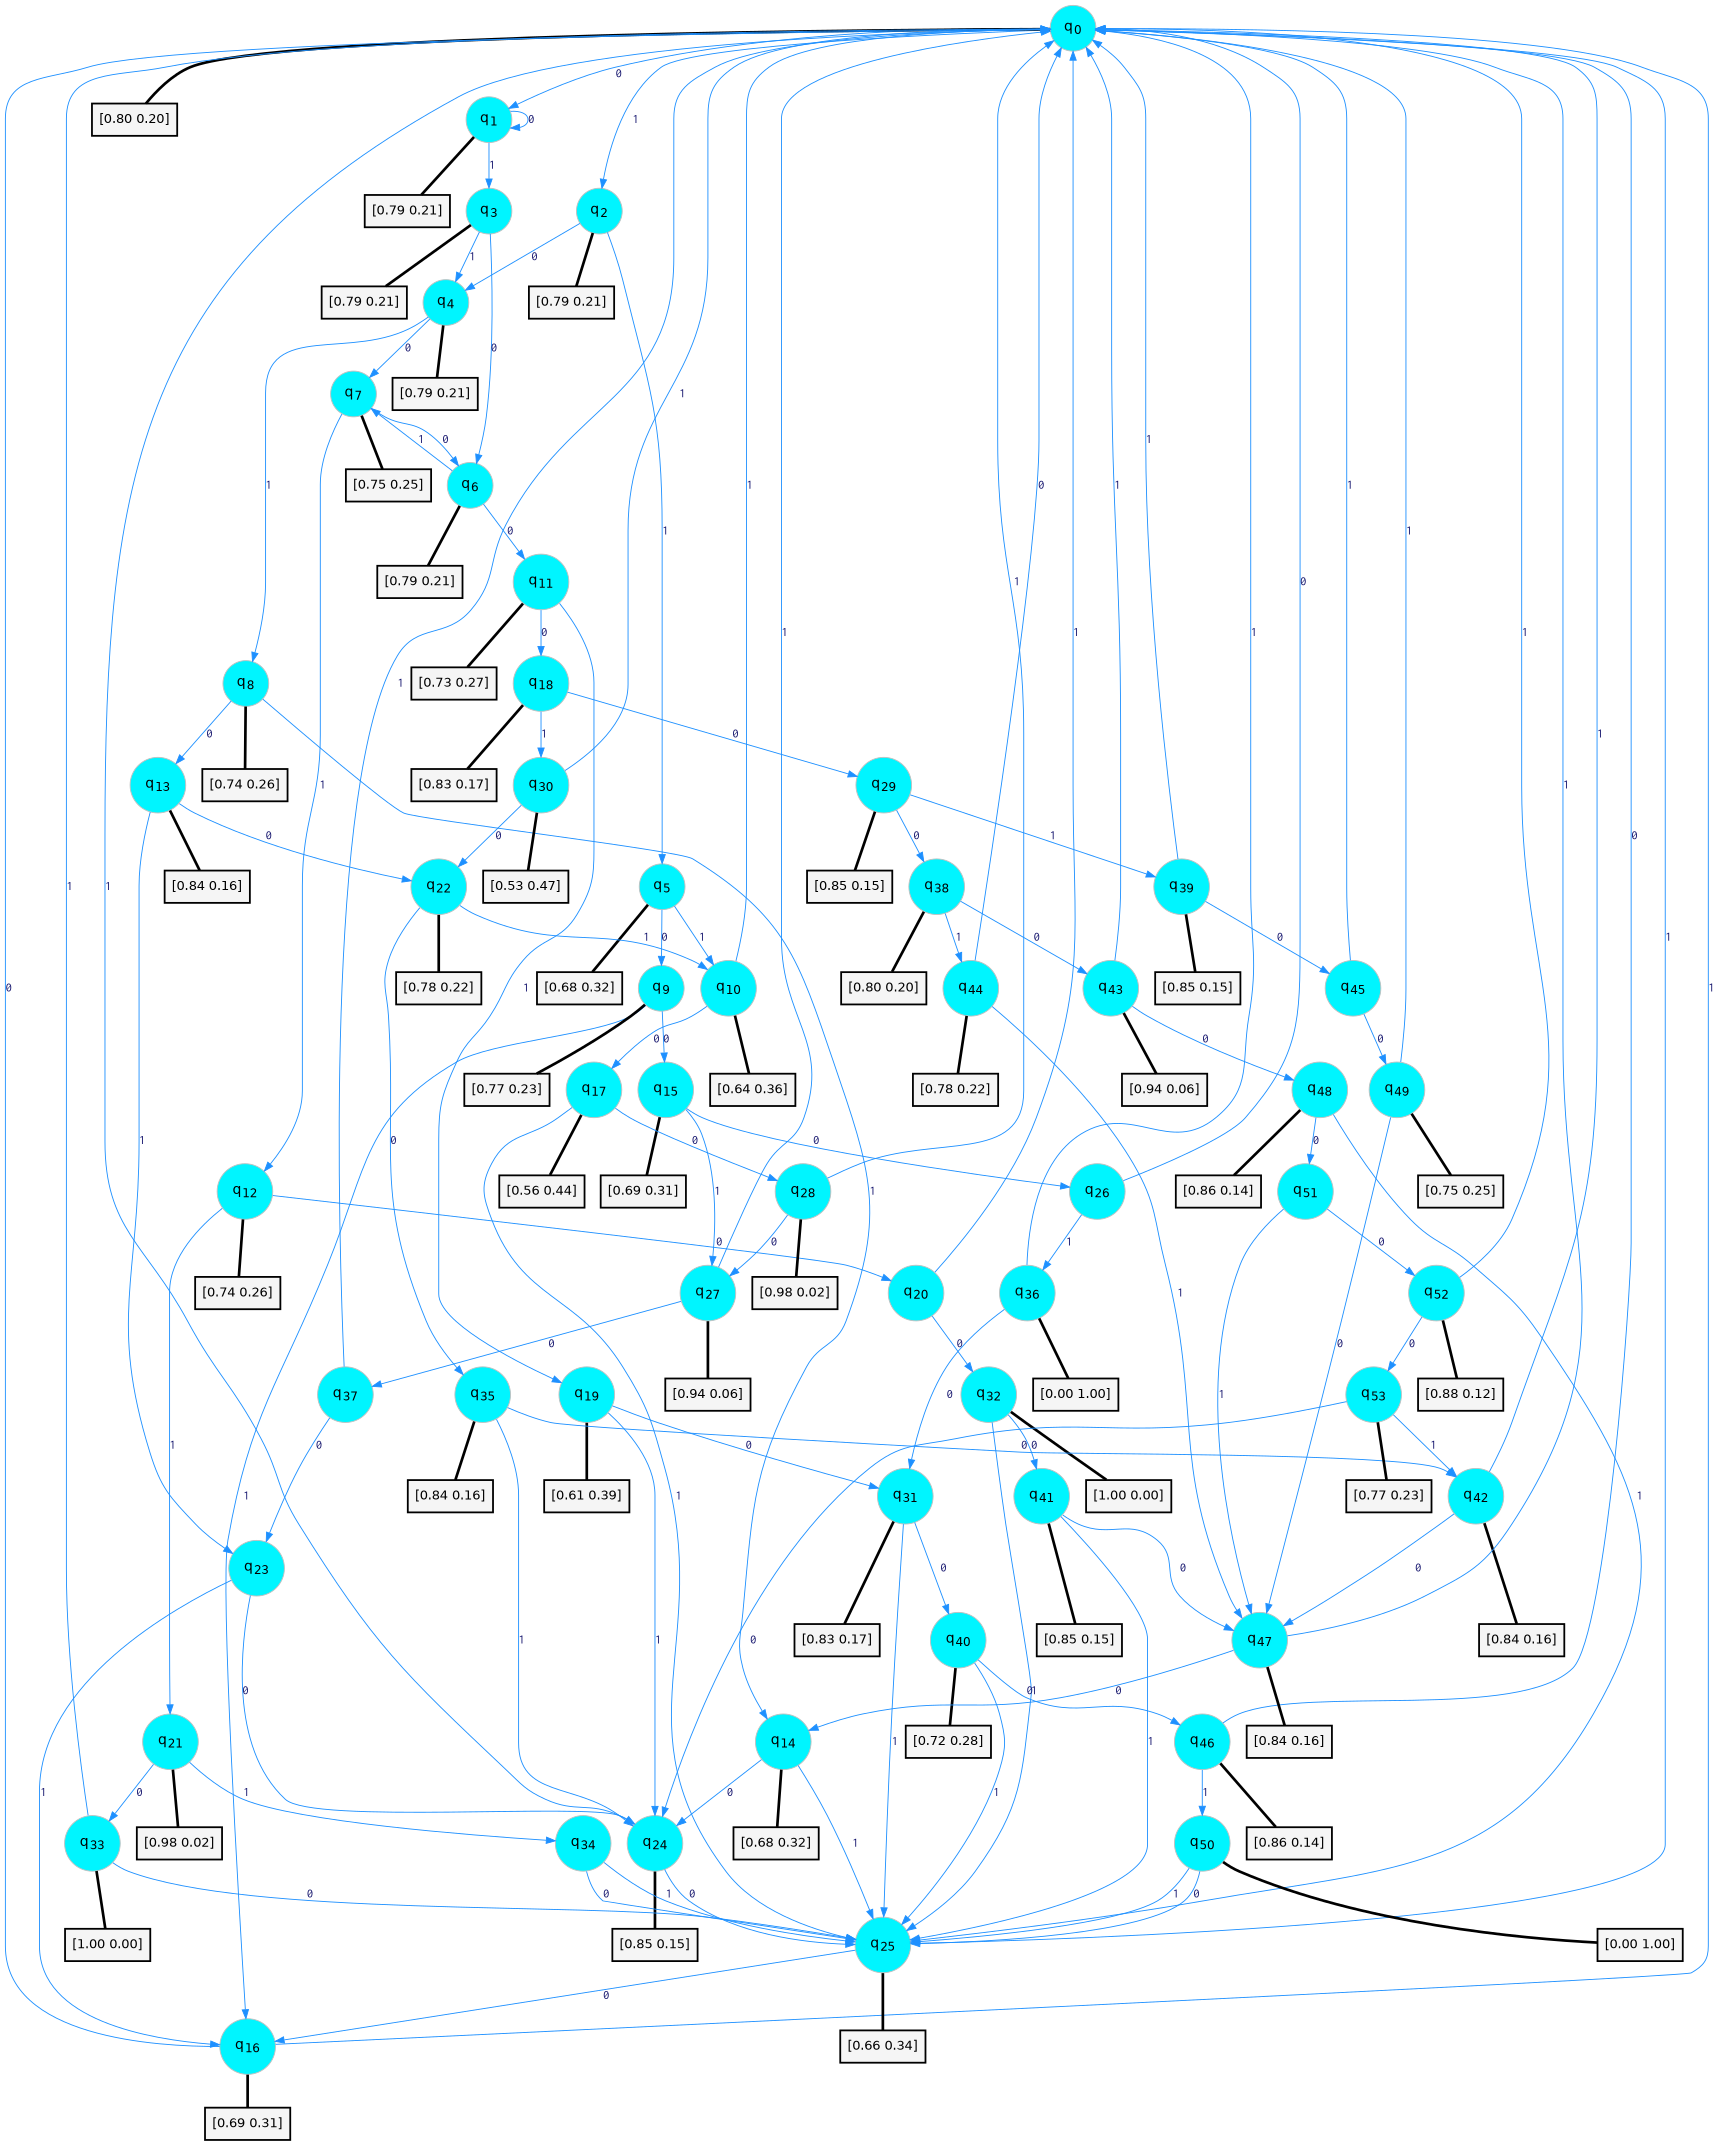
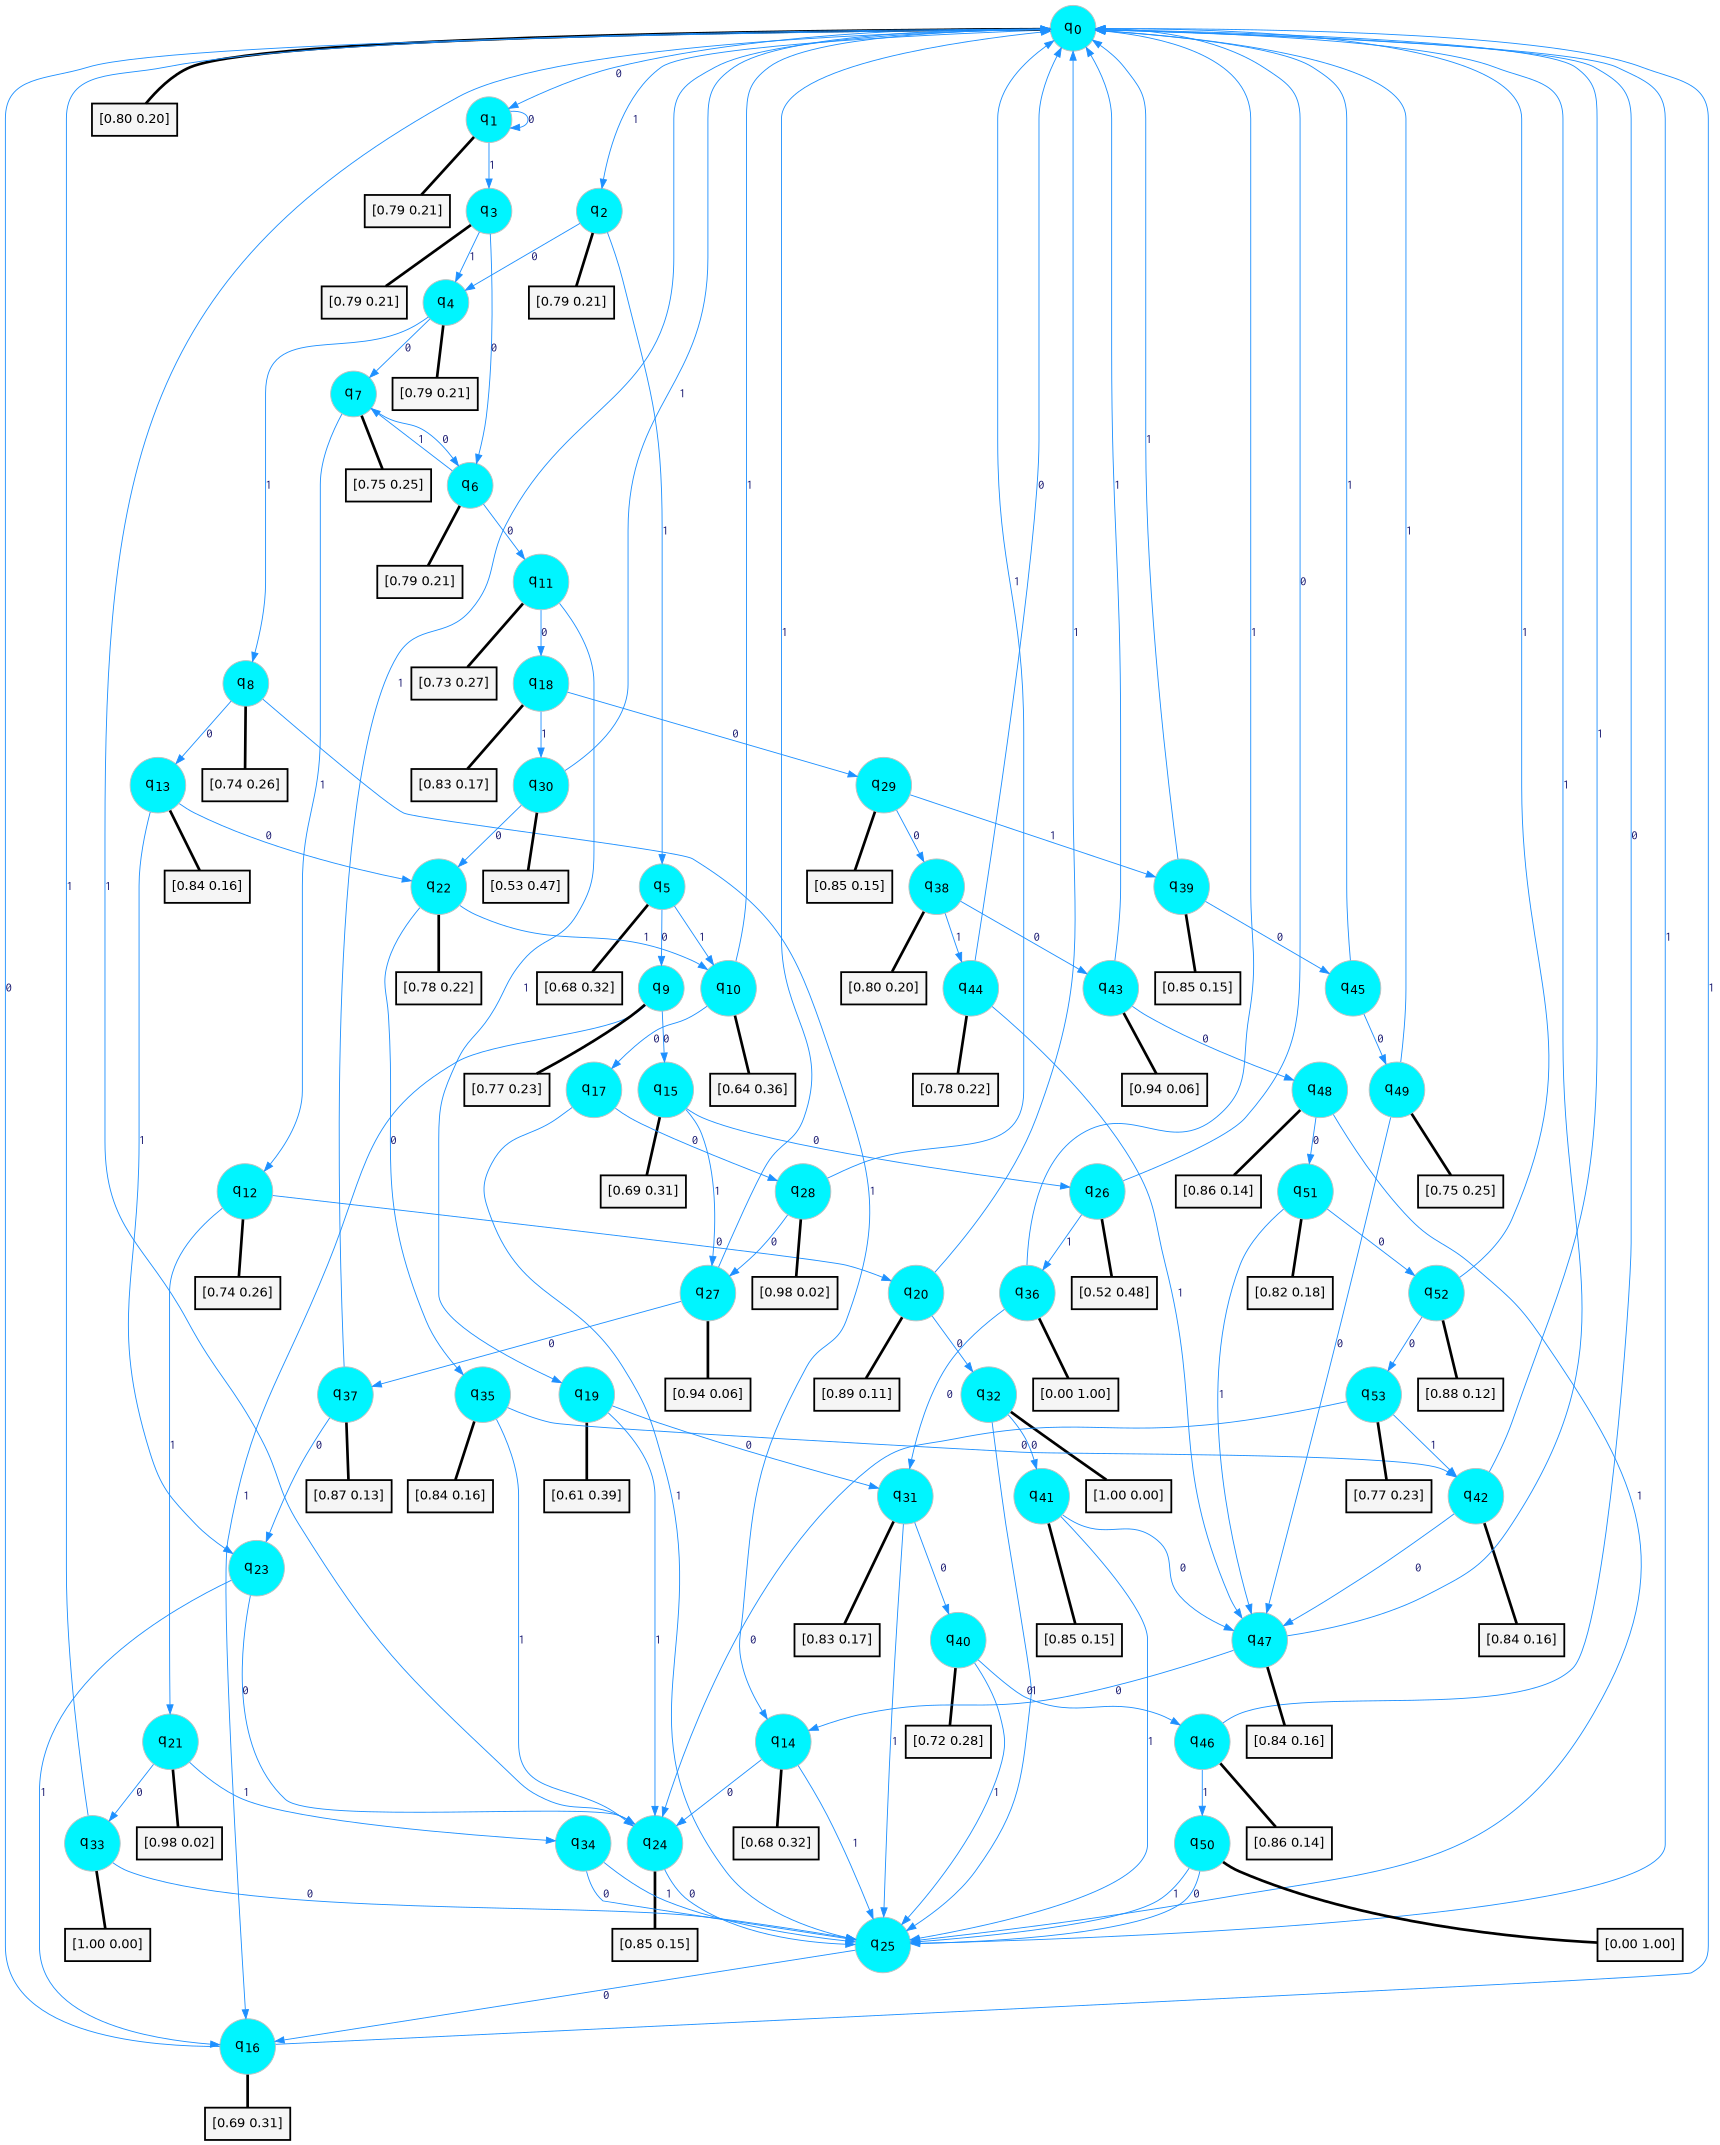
node "[0.56 0.44]": removed
node "[0.52 0.48]": added
node "[0.82 0.18]": added
node "[0.89 0.11]": added
node "[0.87 0.13]": added
node "[0.66 0.34]": removed
